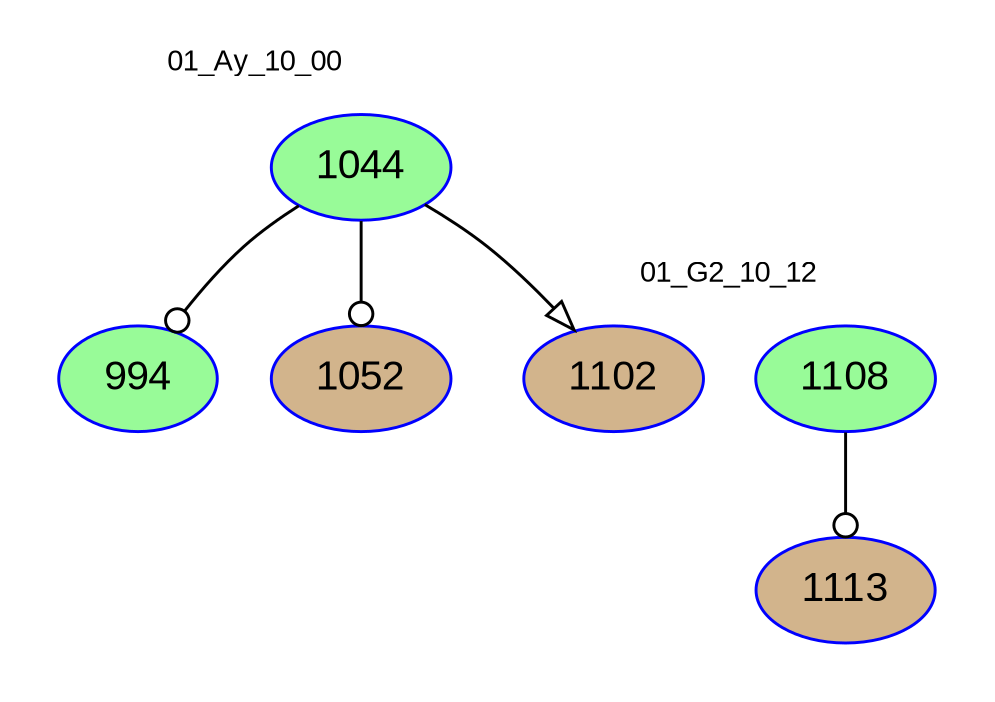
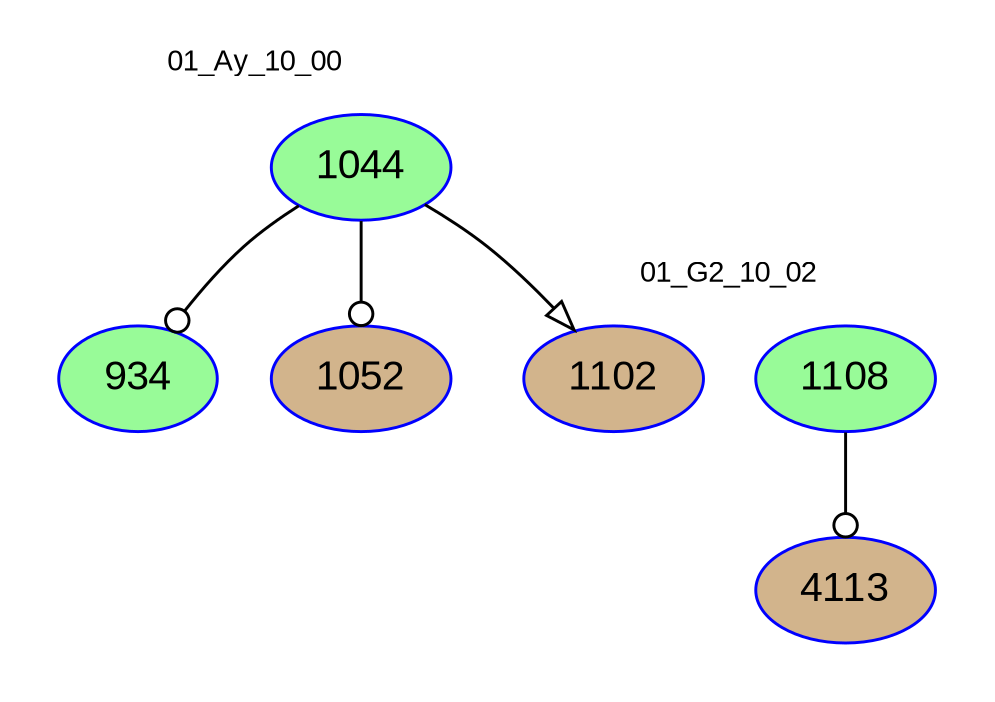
cluster "01_G2_10_12": label "01_G2_10_12" -> "01_G2_10_02"
node "994": label "994" -> "934"
node "1113": label "1113" -> "4113"
